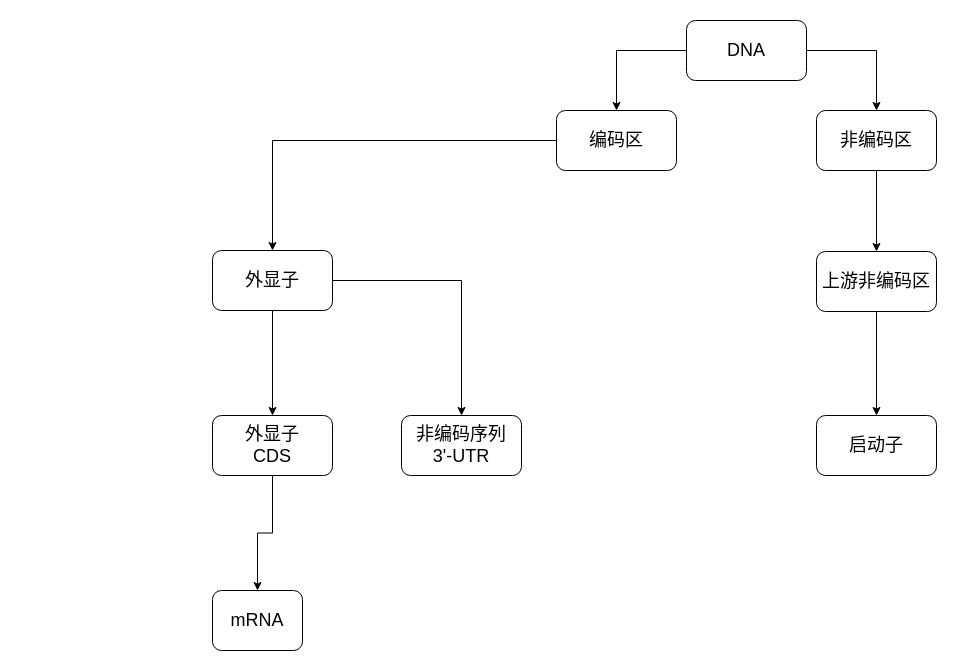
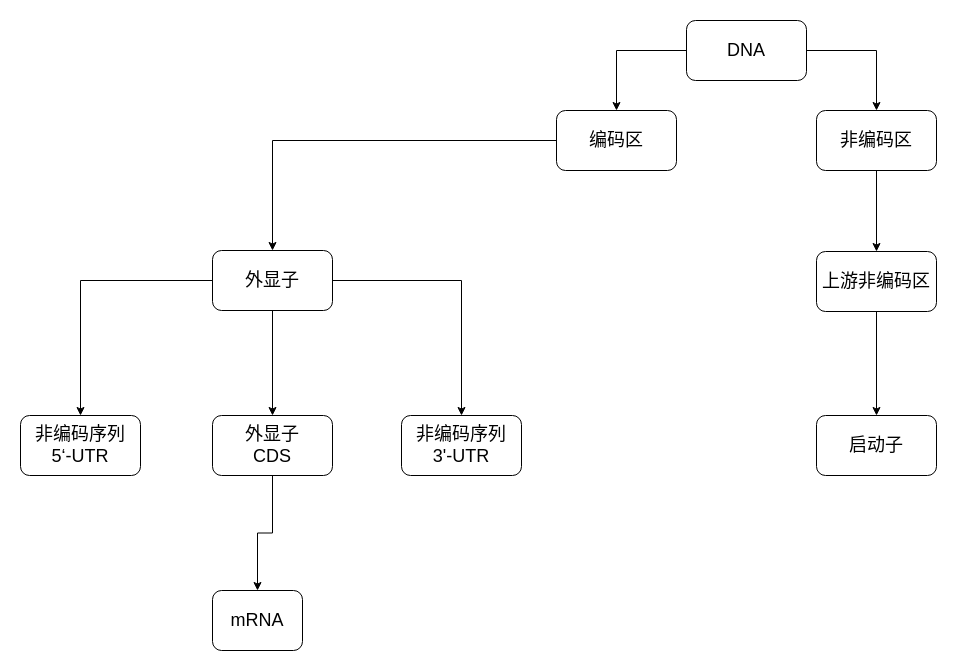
edge "外显子" -> "非编码序列 5‘-UTR": added
node "非编码序列 5‘-UTR": added
